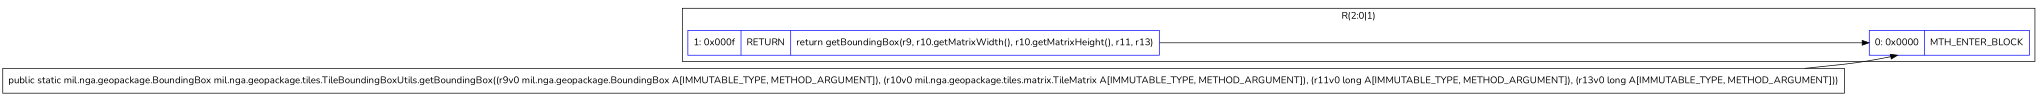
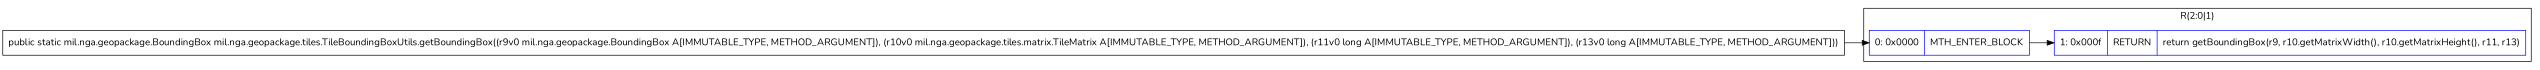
edge "1: 0x000f" -> "0: 0x0000": reversed
